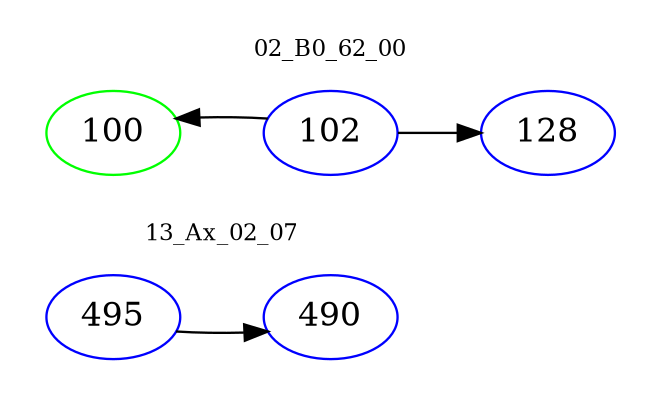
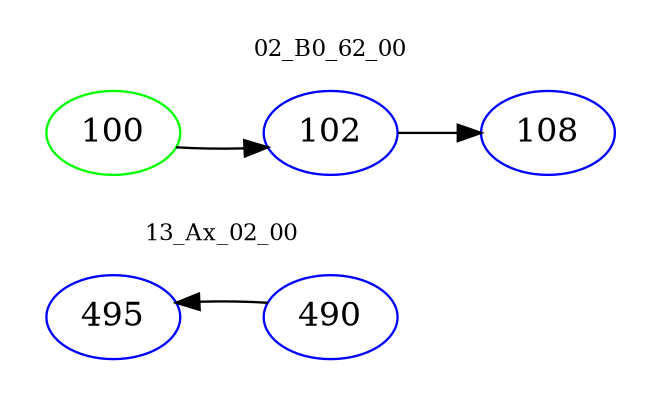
edge "102" -> "100": reversed
node "128": label "128" -> "108"
cluster "13_Ax_02_07": label "13_Ax_02_07" -> "13_Ax_02_00"
edge "495" -> "490": reversed
